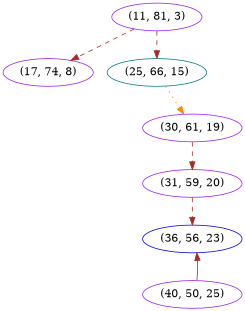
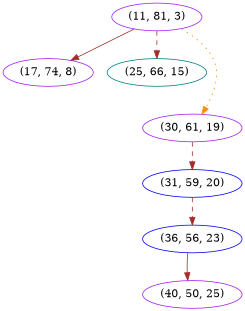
edge "(11, 81, 3)" -> "(17, 74, 8)": style dashed -> solid
edge "(25, 66, 15)" -> "(30, 61, 19)": now "(11, 81, 3)" -> "(30, 61, 19)"
node "(31, 59, 20)": color purple -> blue
edge "(40, 50, 25)" -> "(36, 56, 23)": reversed
